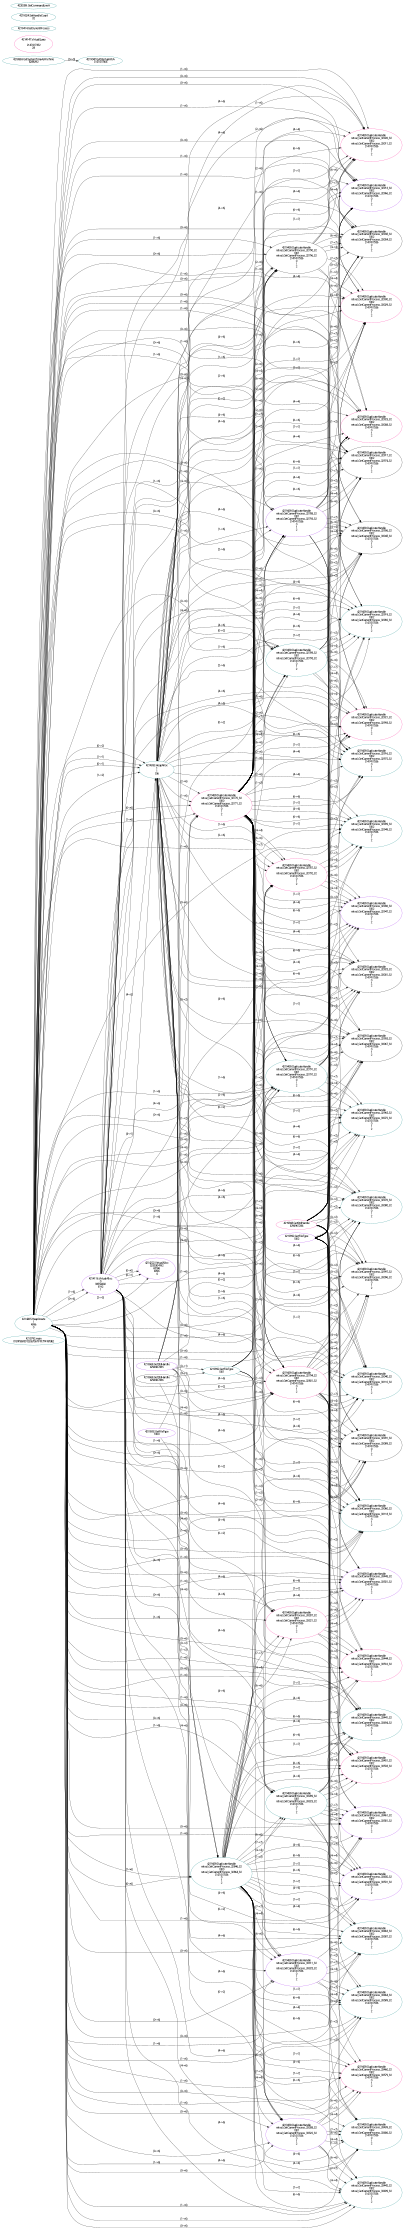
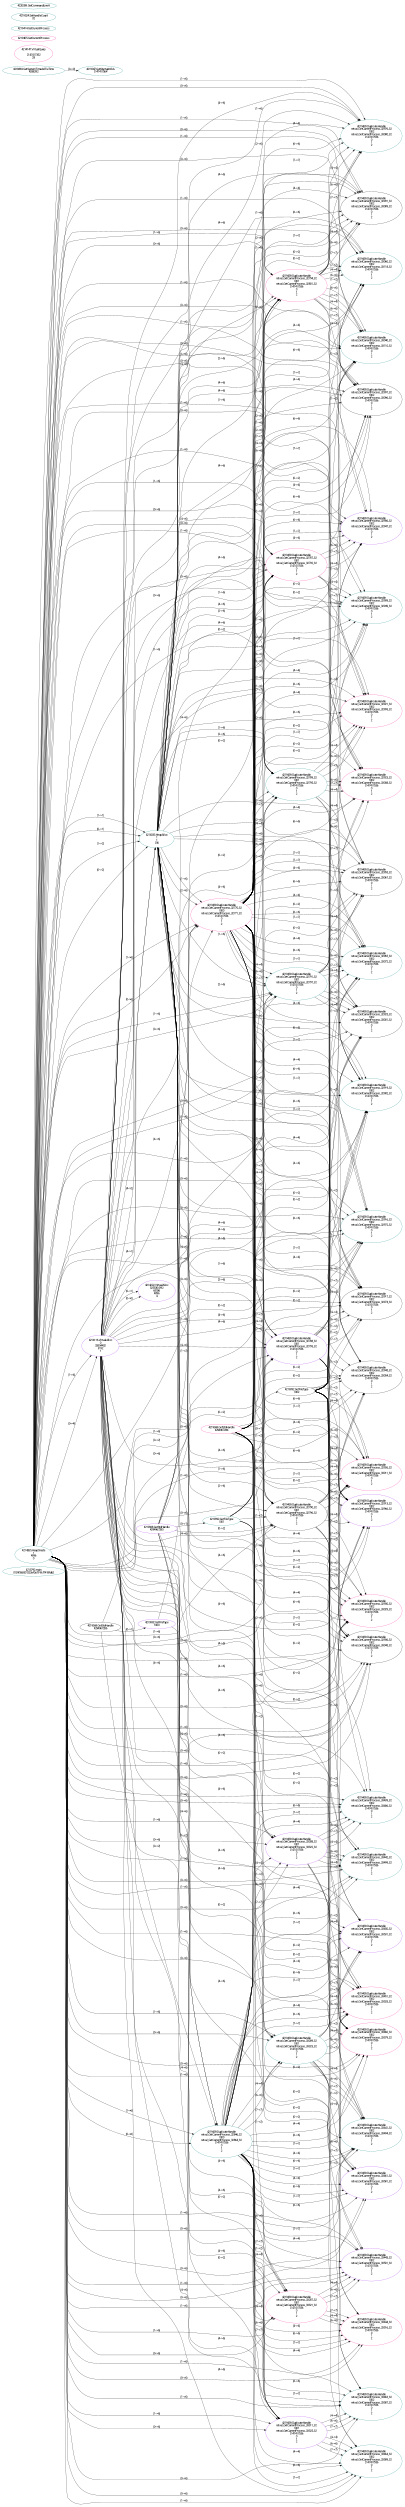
node "4219405.GetCurrentProcess": added
node "4219392.GetFileType 1002": color purple -> black
edge "4214265.HeapCreate 1 4096 0" -> "4214222.VirtualAlloc 3255304192 65536 4096 4": removed, label "(2-->3)"
edge "4219368.GetStdHandle 4294967286" -> "4219392.GetFileType 1001": now "4219368.GetStdHandle 4294967286" -> "4219392.GetFileType 1000"
edge "4219368.GetStdHandle 4294967284" -> "4219392.GetFileType 1002": added, label "(0-->1)"
